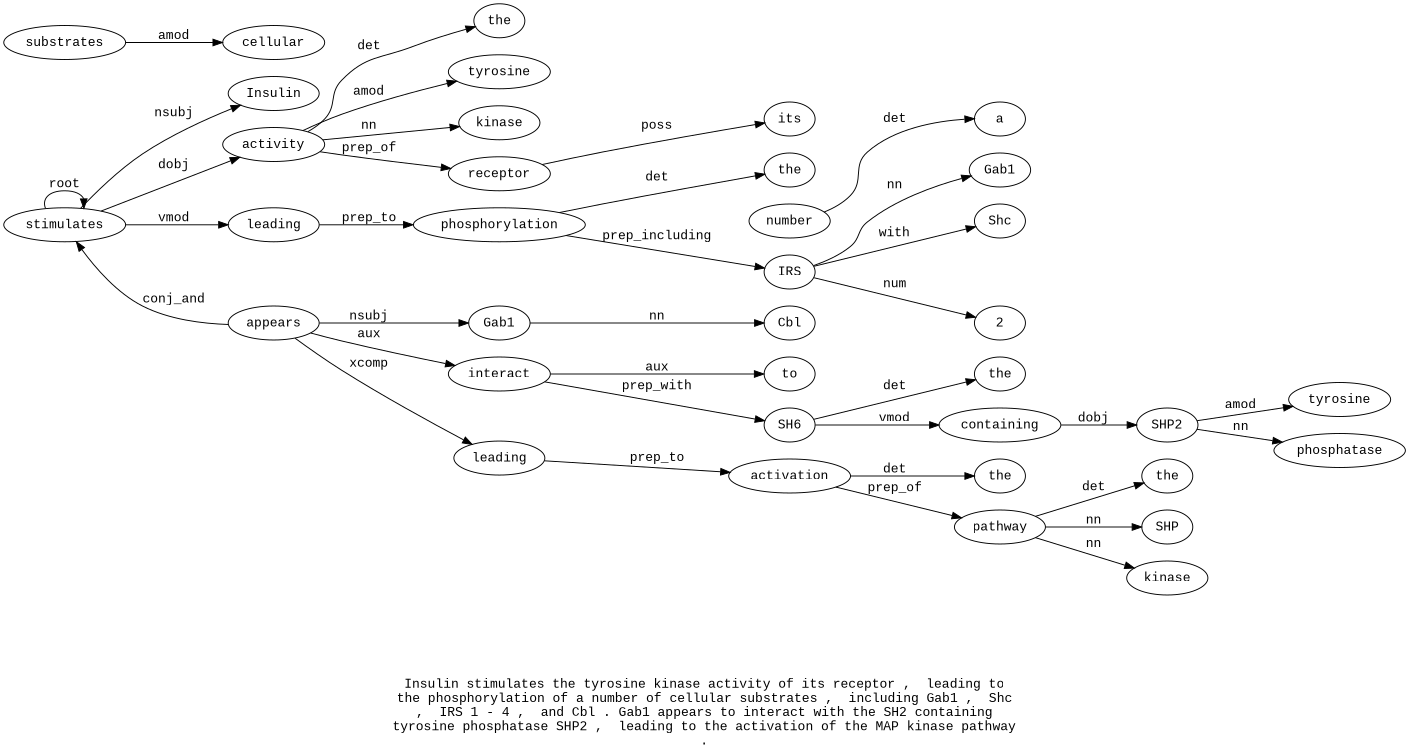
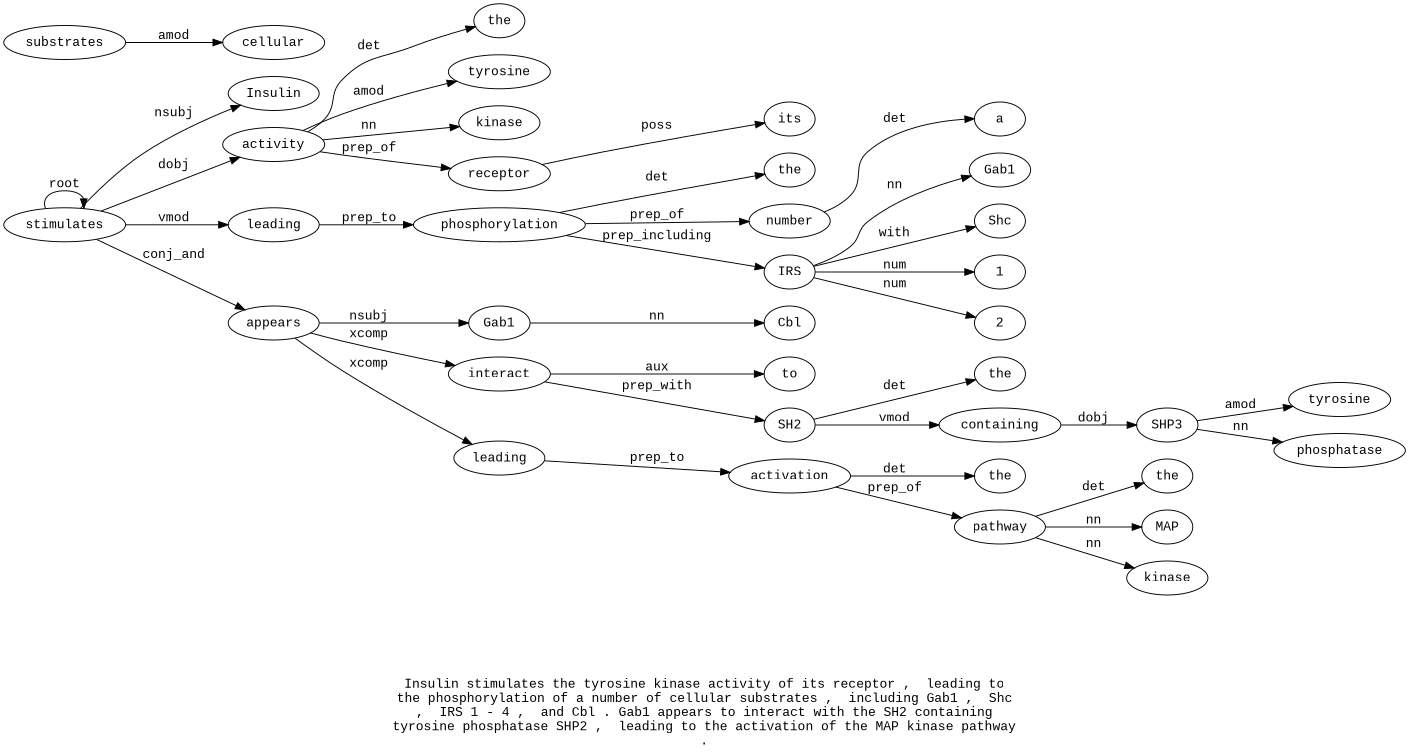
edge "phosphorylation" -> "number": added, label "prep_of"
node "1": added
edge "appears" -> "stimulates": reversed
edge "appears" -> "interact": label "aux" -> "xcomp"
node "SH6": label "SH6" -> "SH2"
node "SHP2": label "SHP2" -> "SHP3"
node "SHP": label "SHP" -> "MAP"
